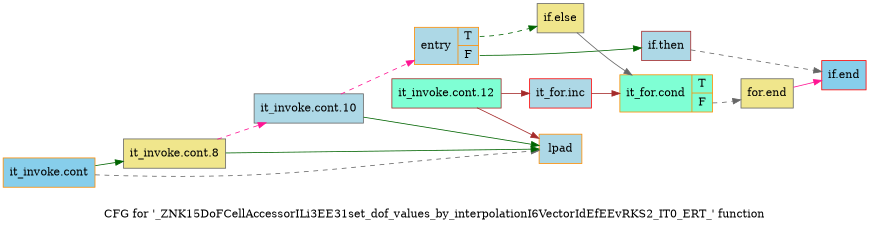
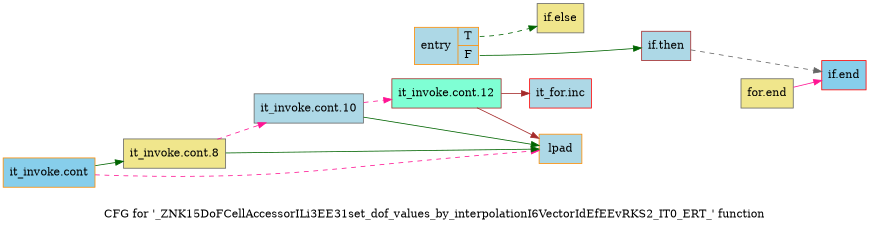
edge "it_invoke.cont.10" -> "entry": now "it_invoke.cont.10" -> "it_invoke.cont.12"
node "it_for.cond": removed
edge "it_invoke.cont" -> "lpad": color gray40 -> deeppink
